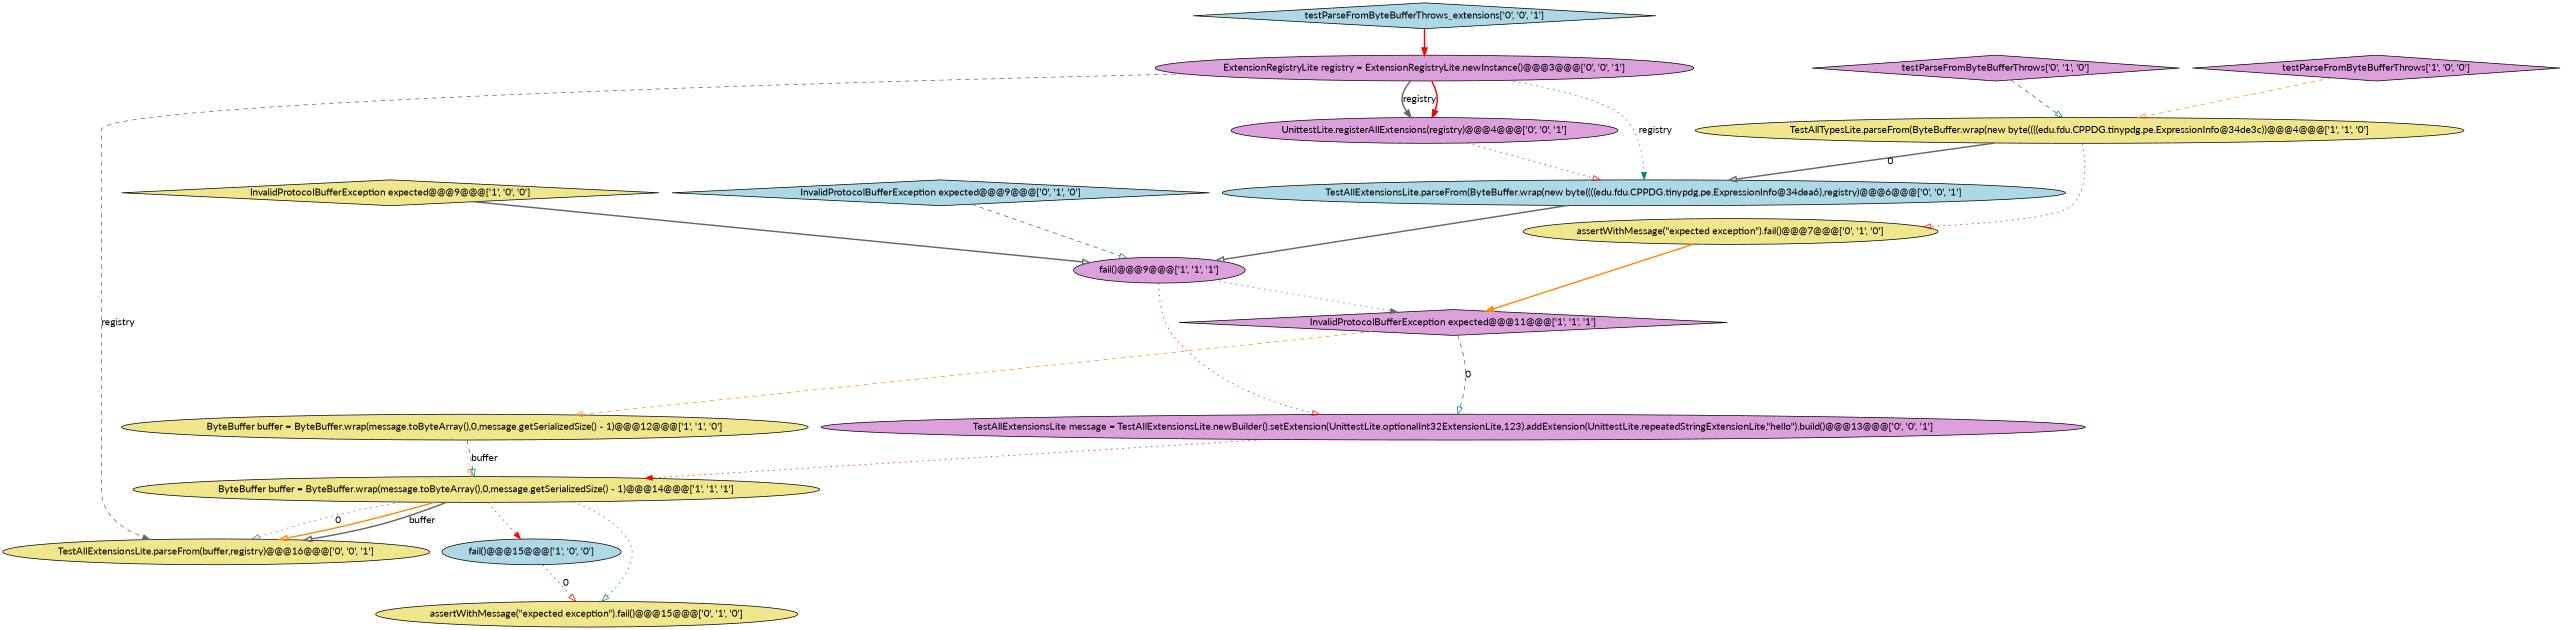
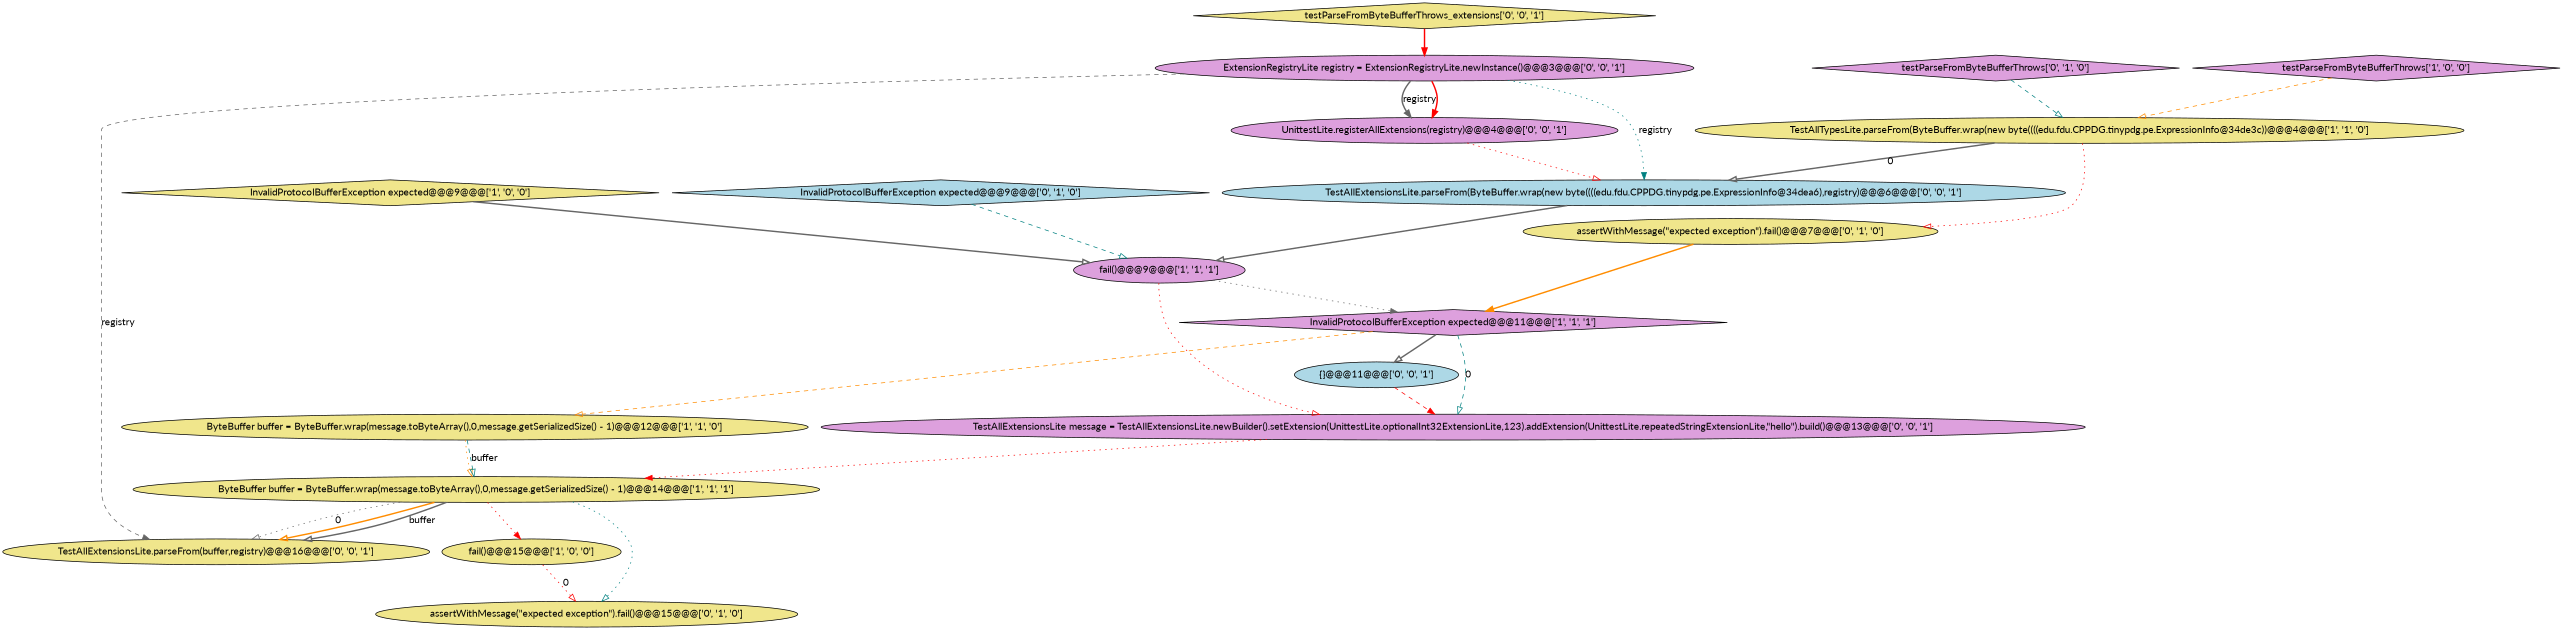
node "testParseFromByteBufferThrows_extensions['0', '0', '1']": fillcolor lightblue -> khaki
node "{}@@@11@@@['0', '0', '1']": added
node "fail()@@@15@@@['1', '0', '0']": fillcolor lightblue -> khaki
